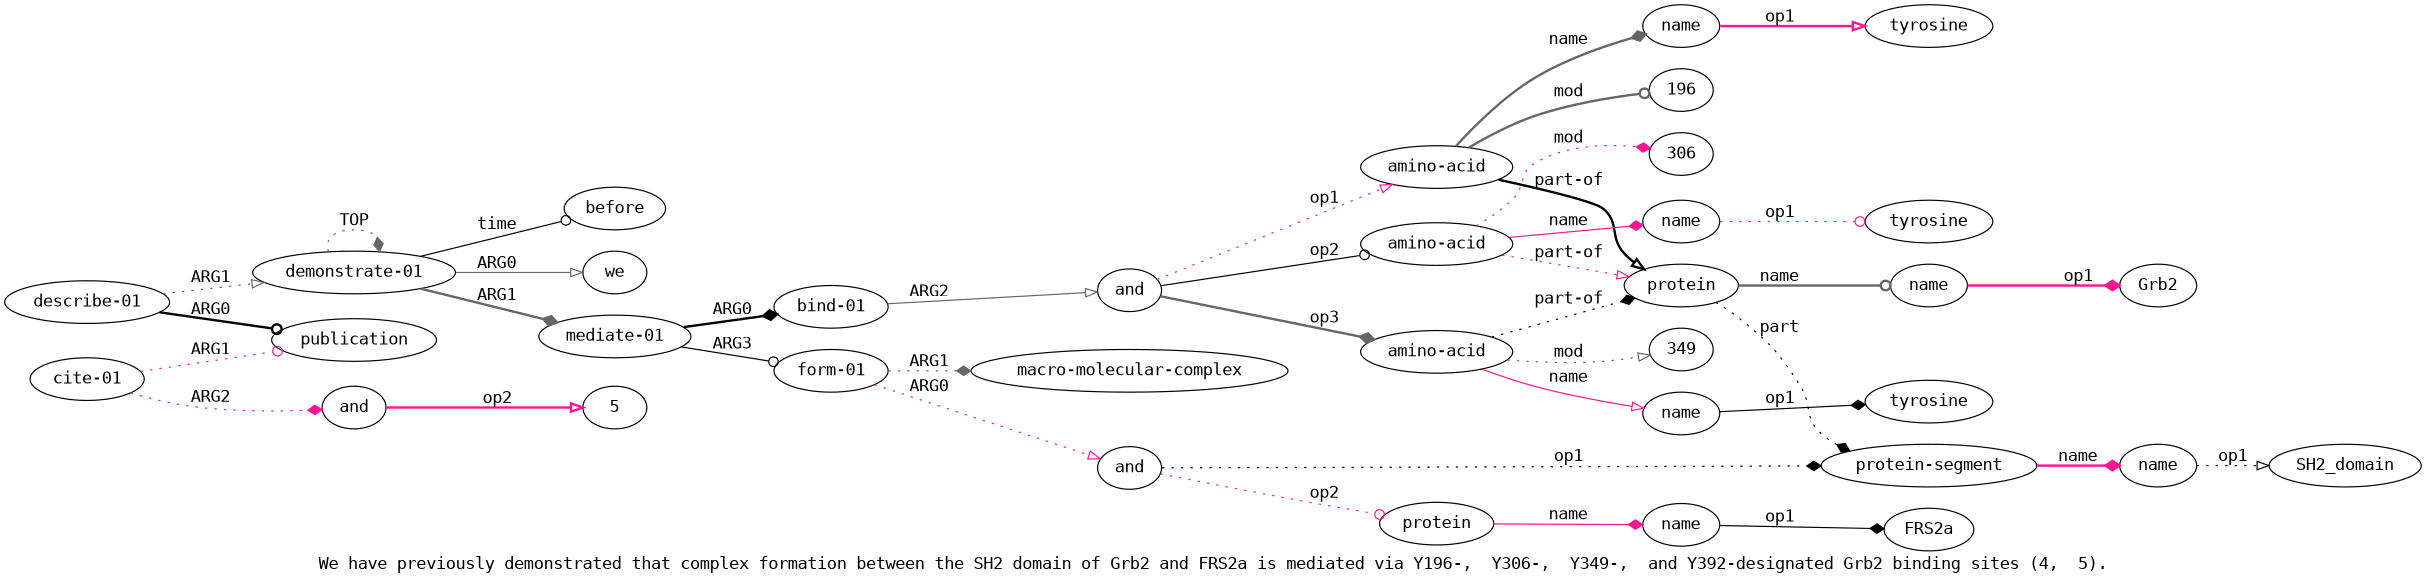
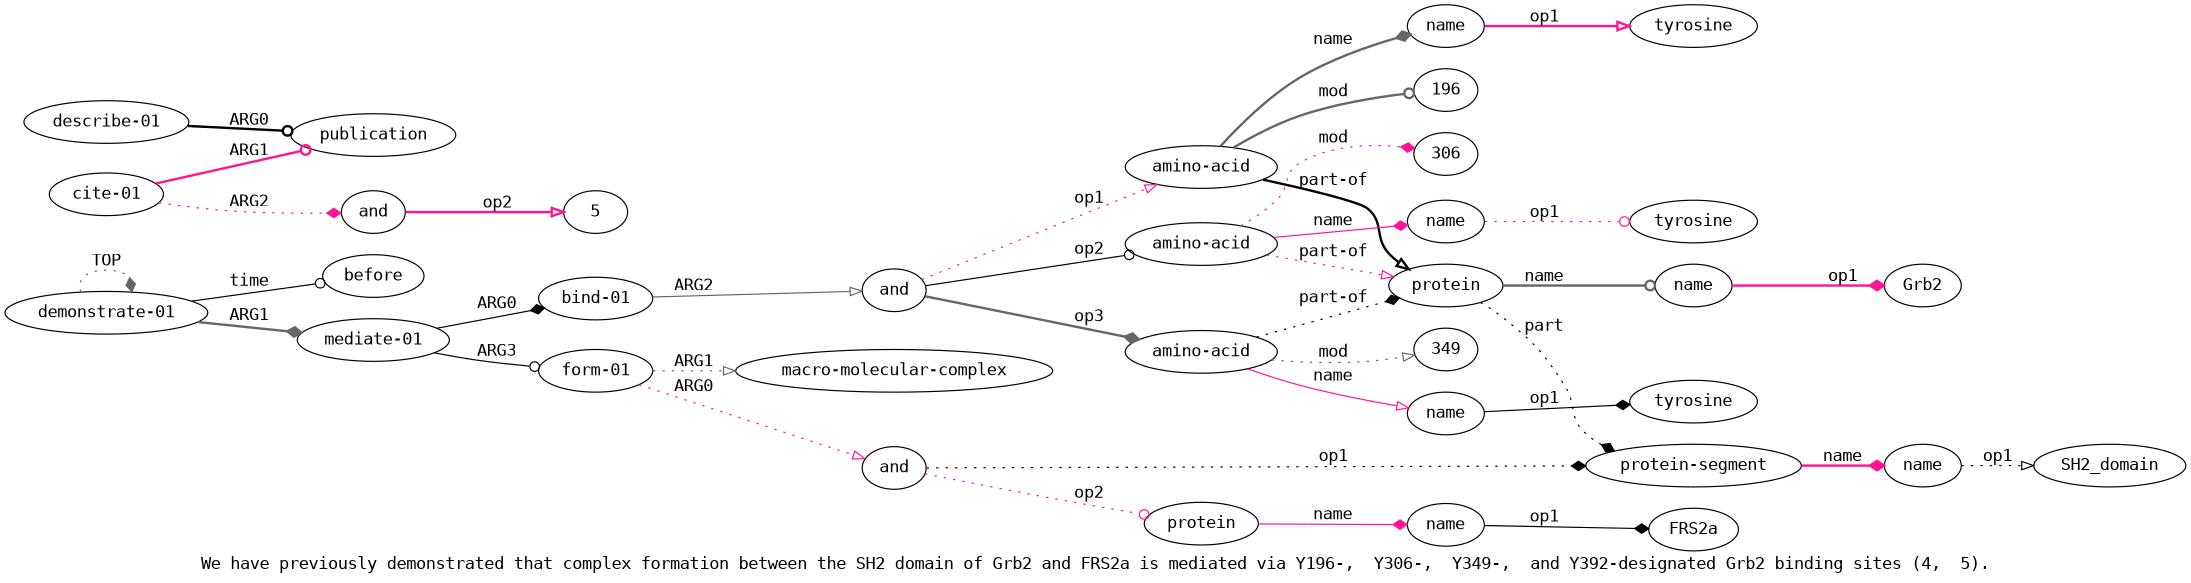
node "we": removed
edge "describe-01" -> "demonstrate-01": removed, label "ARG1"
edge "mediate-01" -> "bind-01": style bold -> solid
edge "cite-01" -> "publication": style dotted -> bold
edge "form-01" -> "macro-molecular-complex": arrowhead diamond -> onormal
